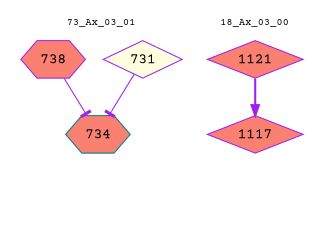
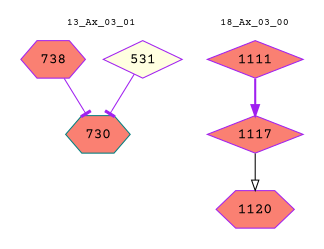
cluster "73_Ax_03_01": label "73_Ax_03_01" -> "13_Ax_03_01"
node "731": label "731" -> "531"
node "1121": label "1121" -> "1111"
node "734": label "734" -> "730"
node "1120": added
